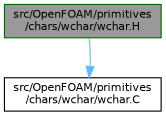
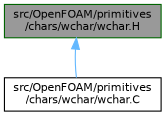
edge "src/OpenFOAM/primitives /chars/wchar/wchar.H" -> "src/OpenFOAM/primitives /chars/wchar/wchar.C": reversed
